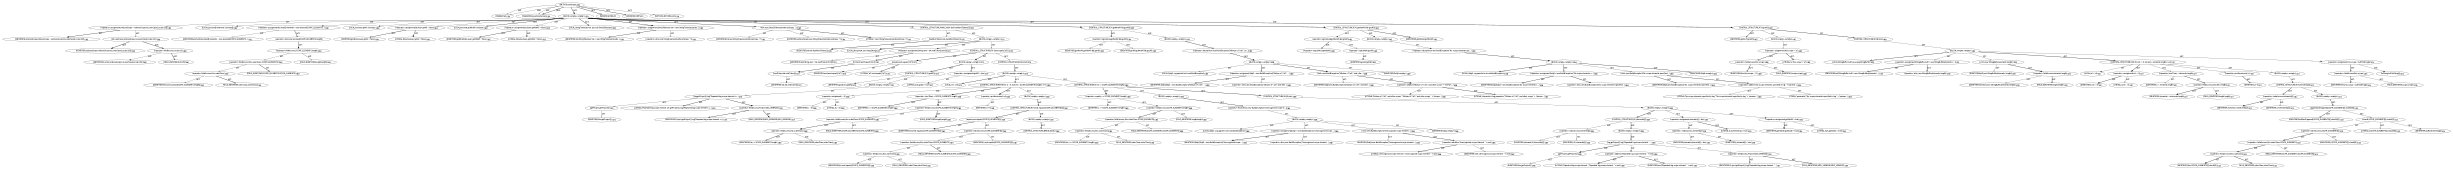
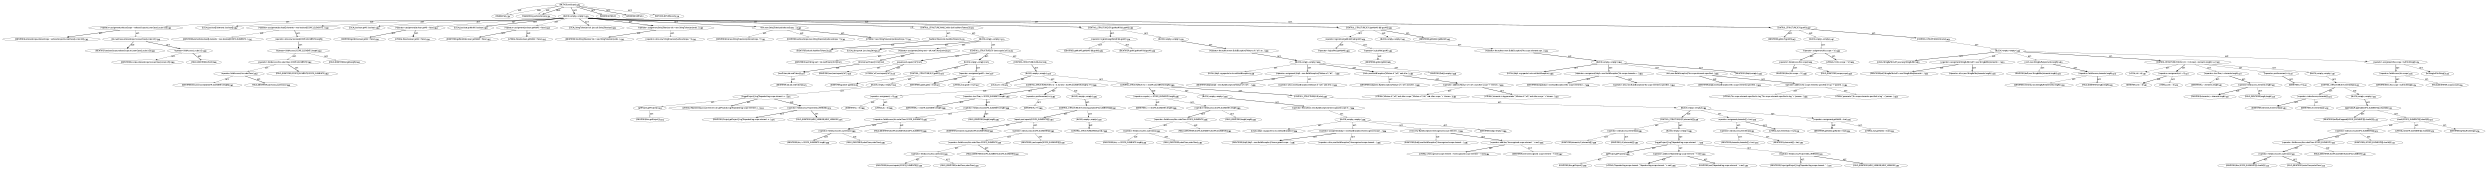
node "(IDENTIFIER,gotAll,gotAll = true)": added
